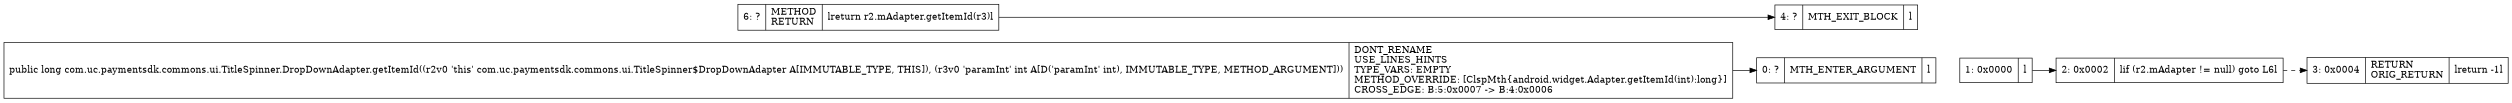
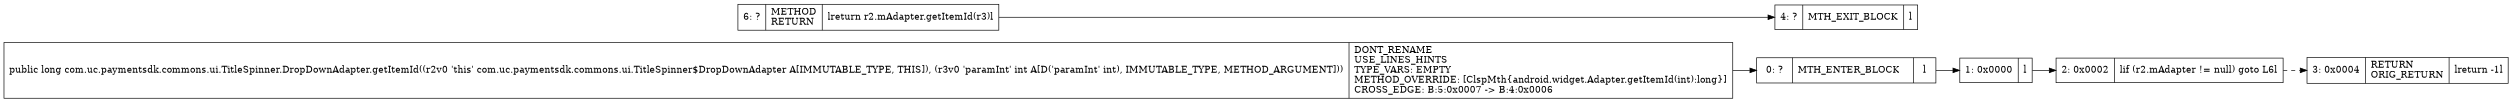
node "0: ?": text "MTH_ENTER_ARGUMENT" -> "MTH_ENTER_BLOCK"
edge "0: ?" -> "1: 0x0000": added
